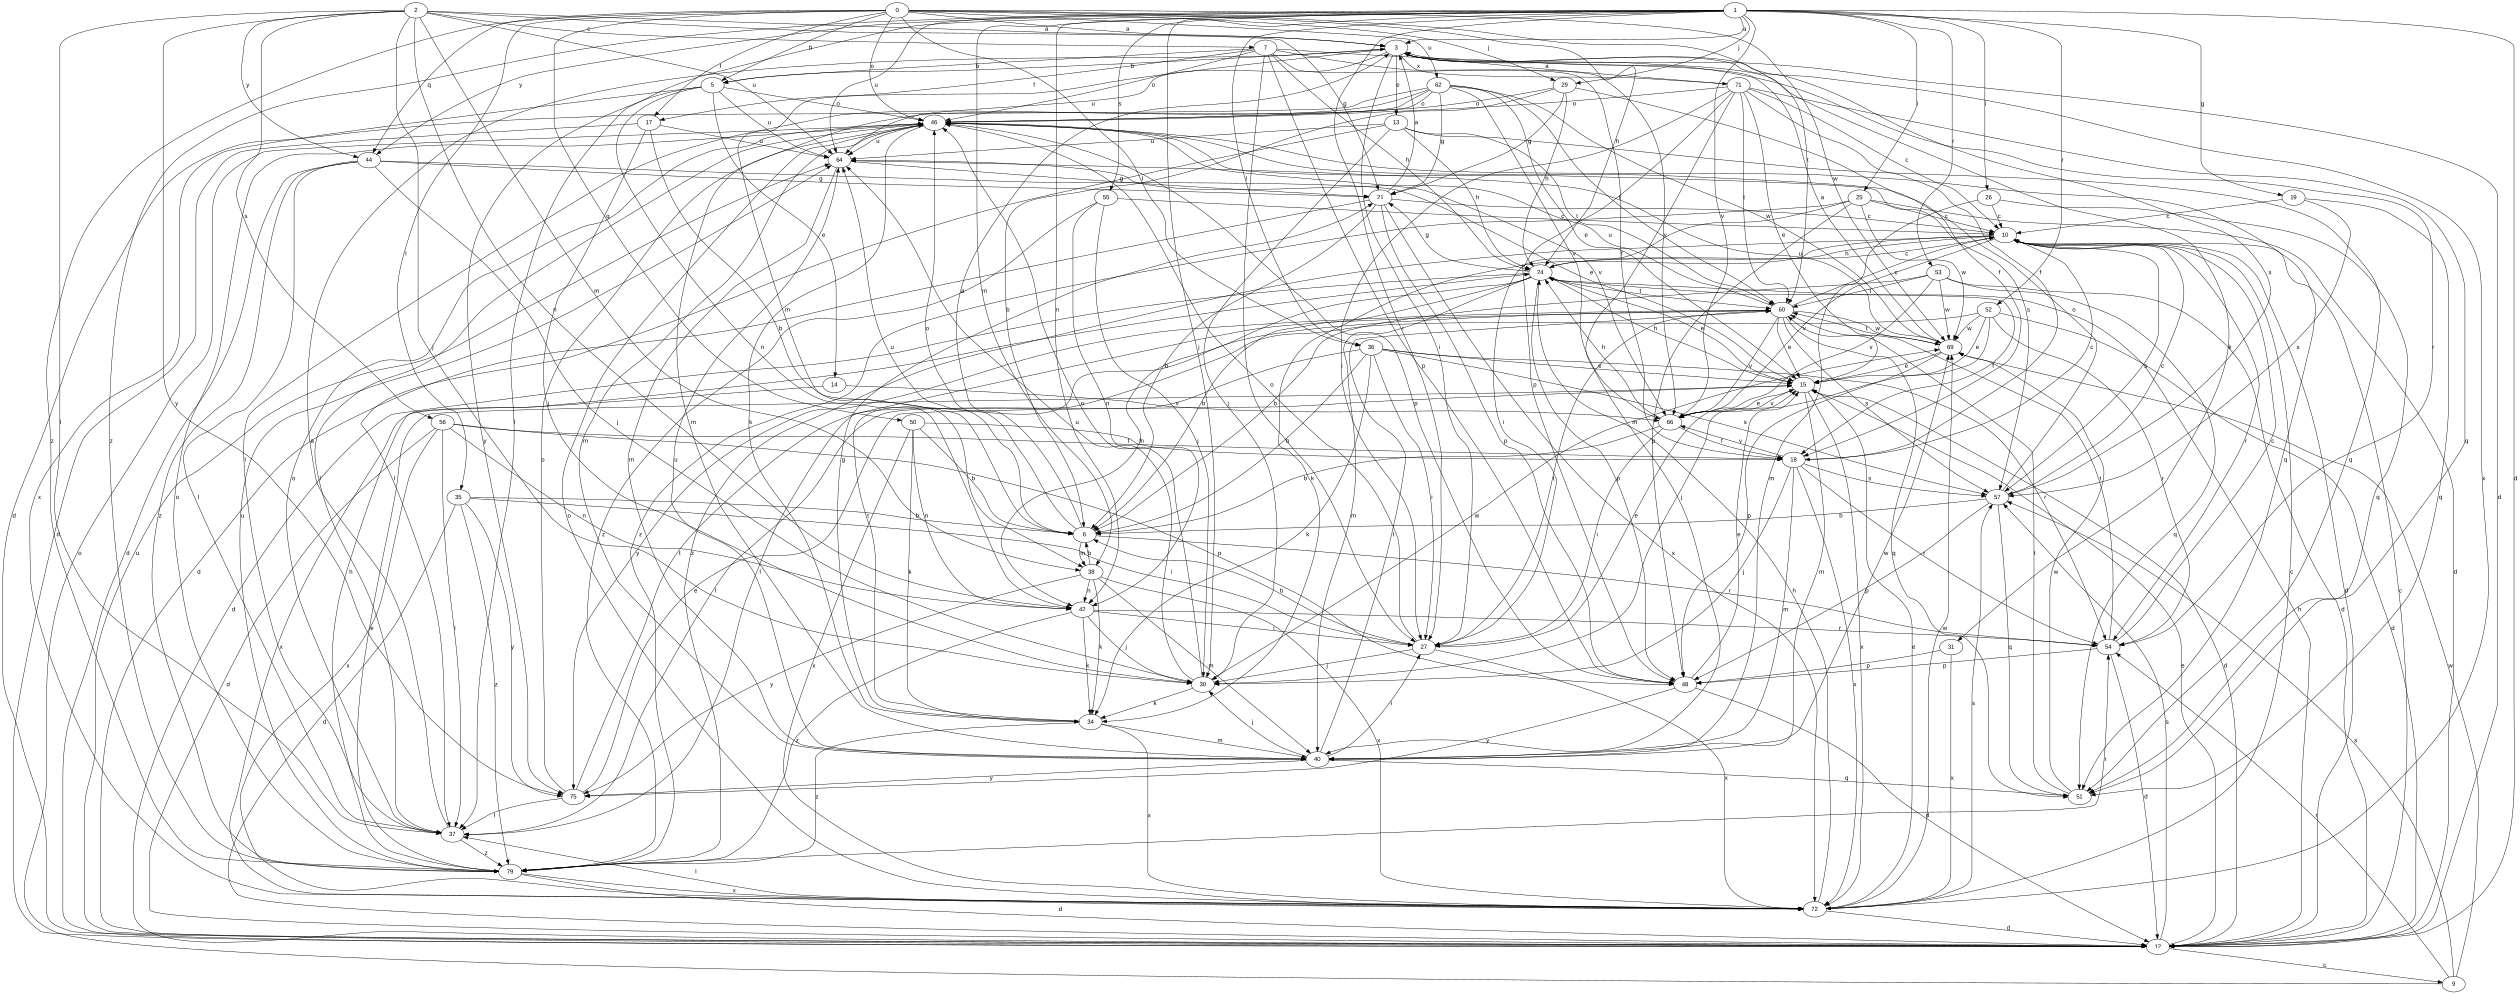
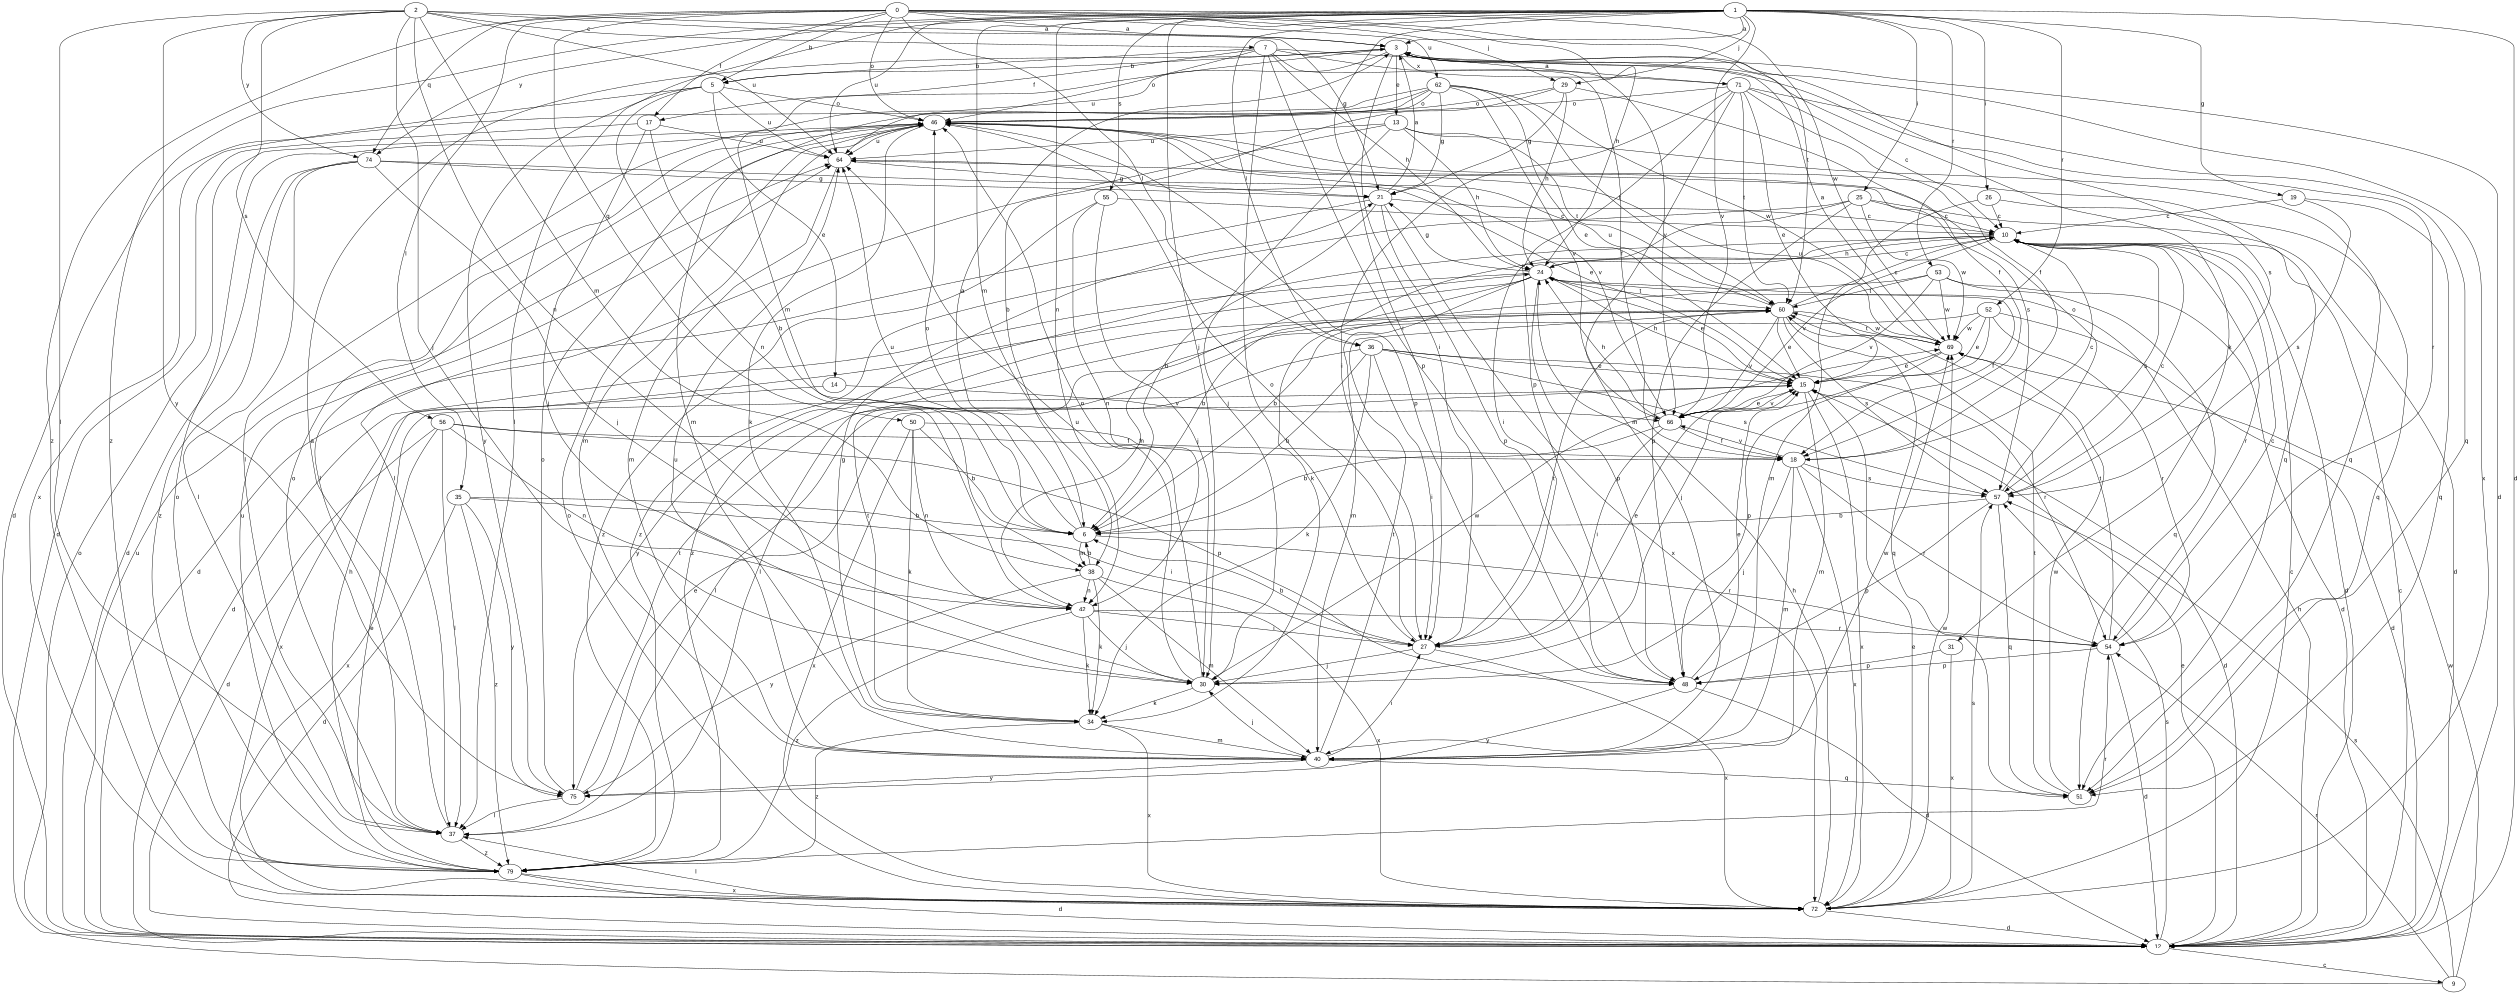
node "44": label "44" -> "74"
